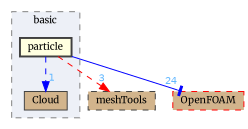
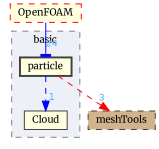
edge "particle" -> "OpenFOAM": reversed
node "Cloud": fillcolor tan -> lightyellow
node "OpenFOAM": fillcolor tan -> lightyellow
